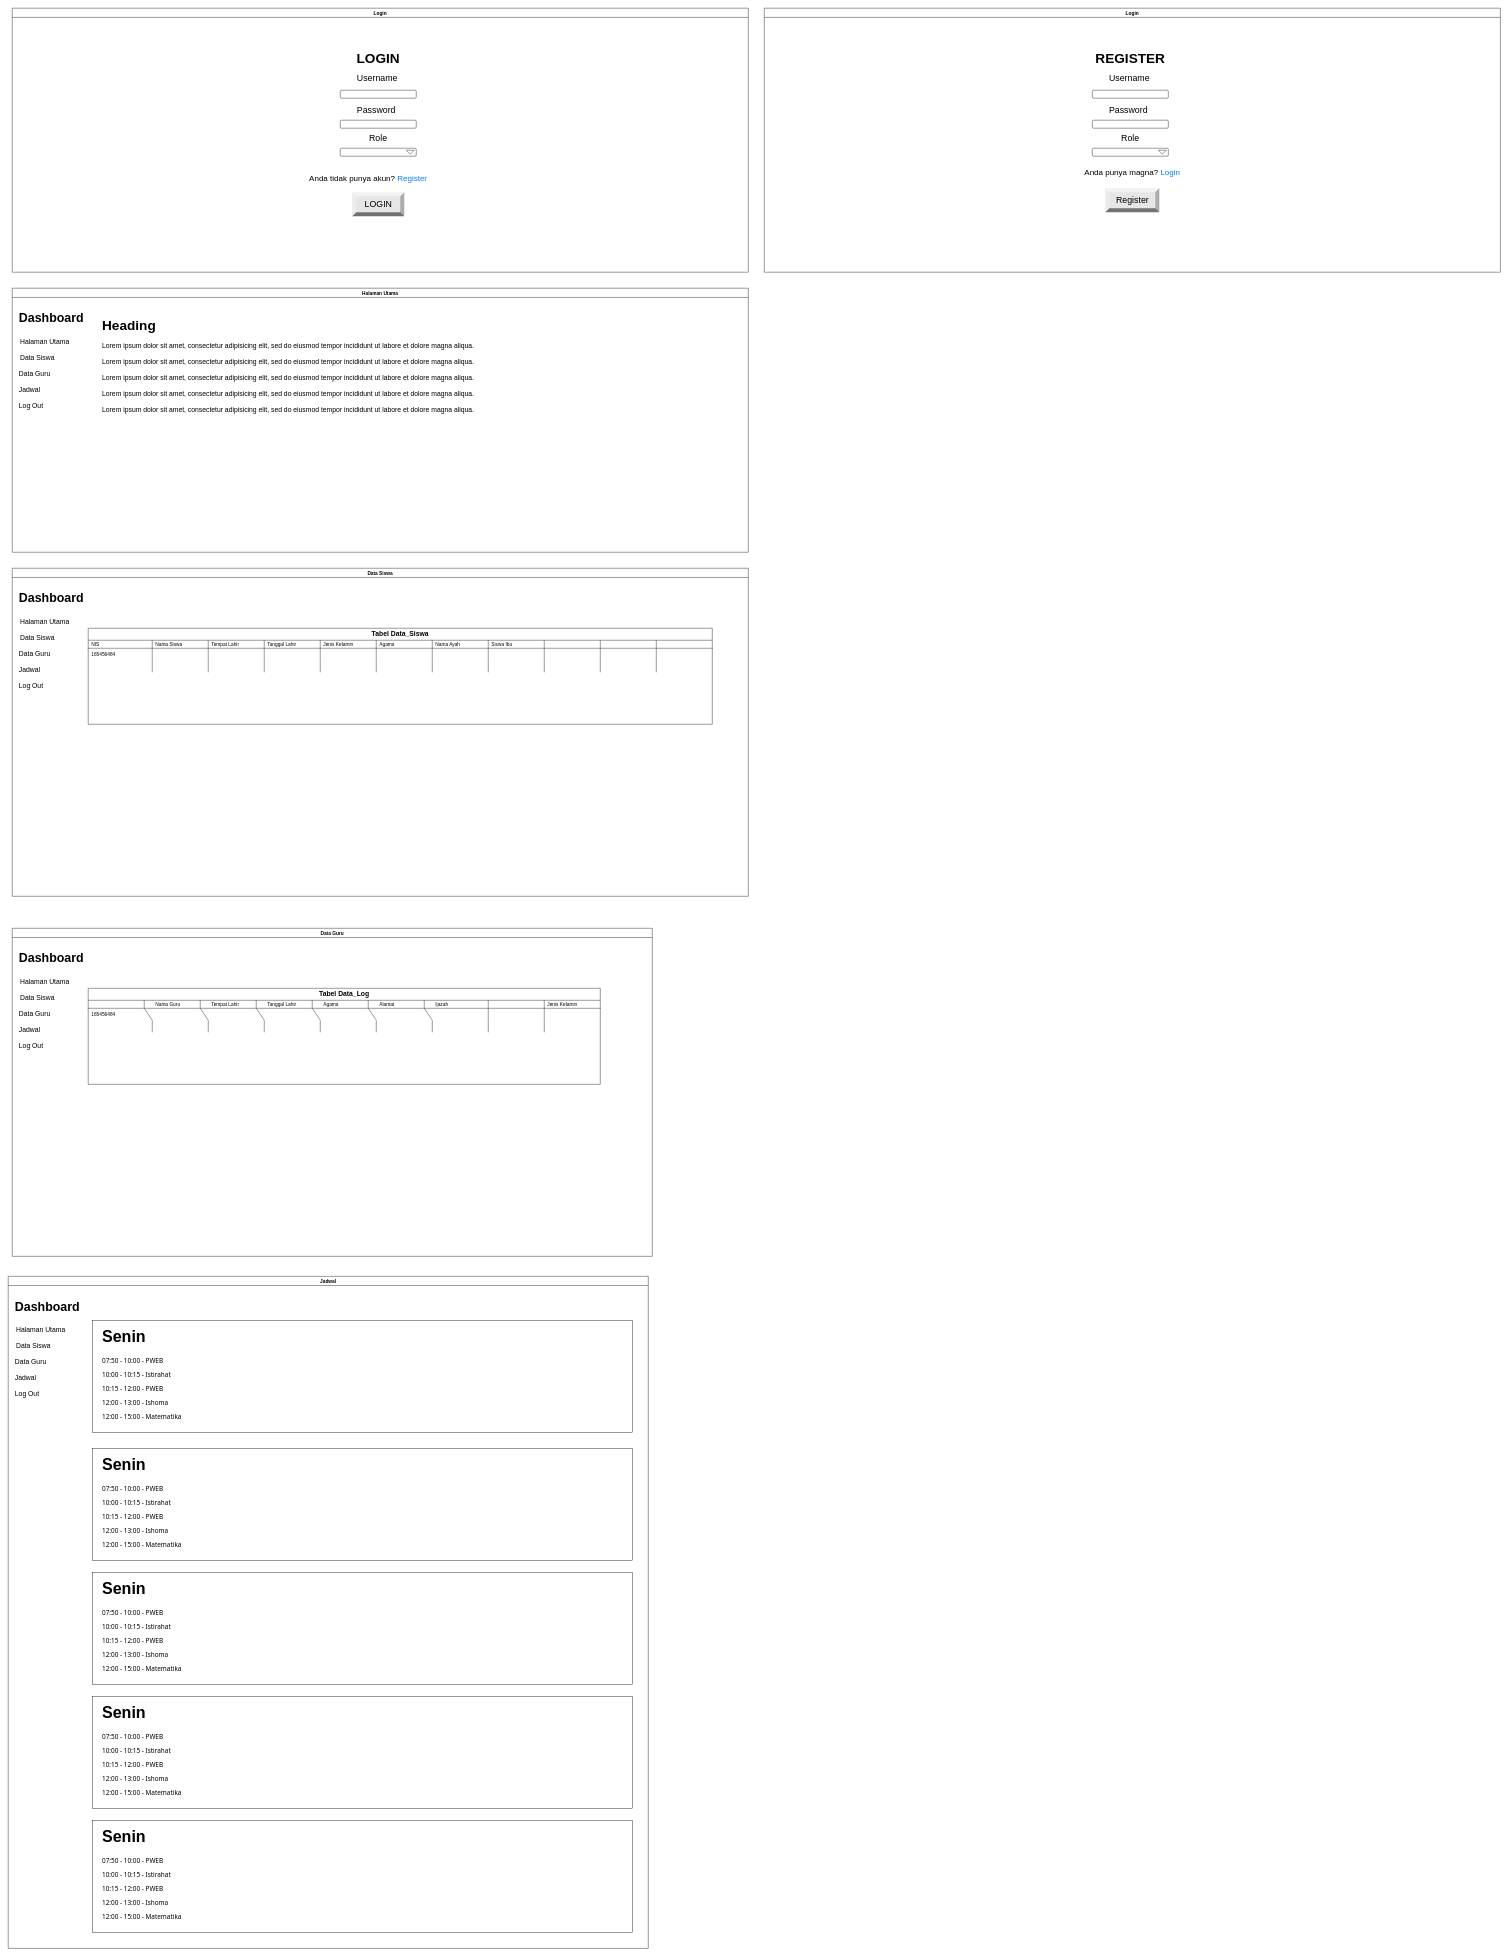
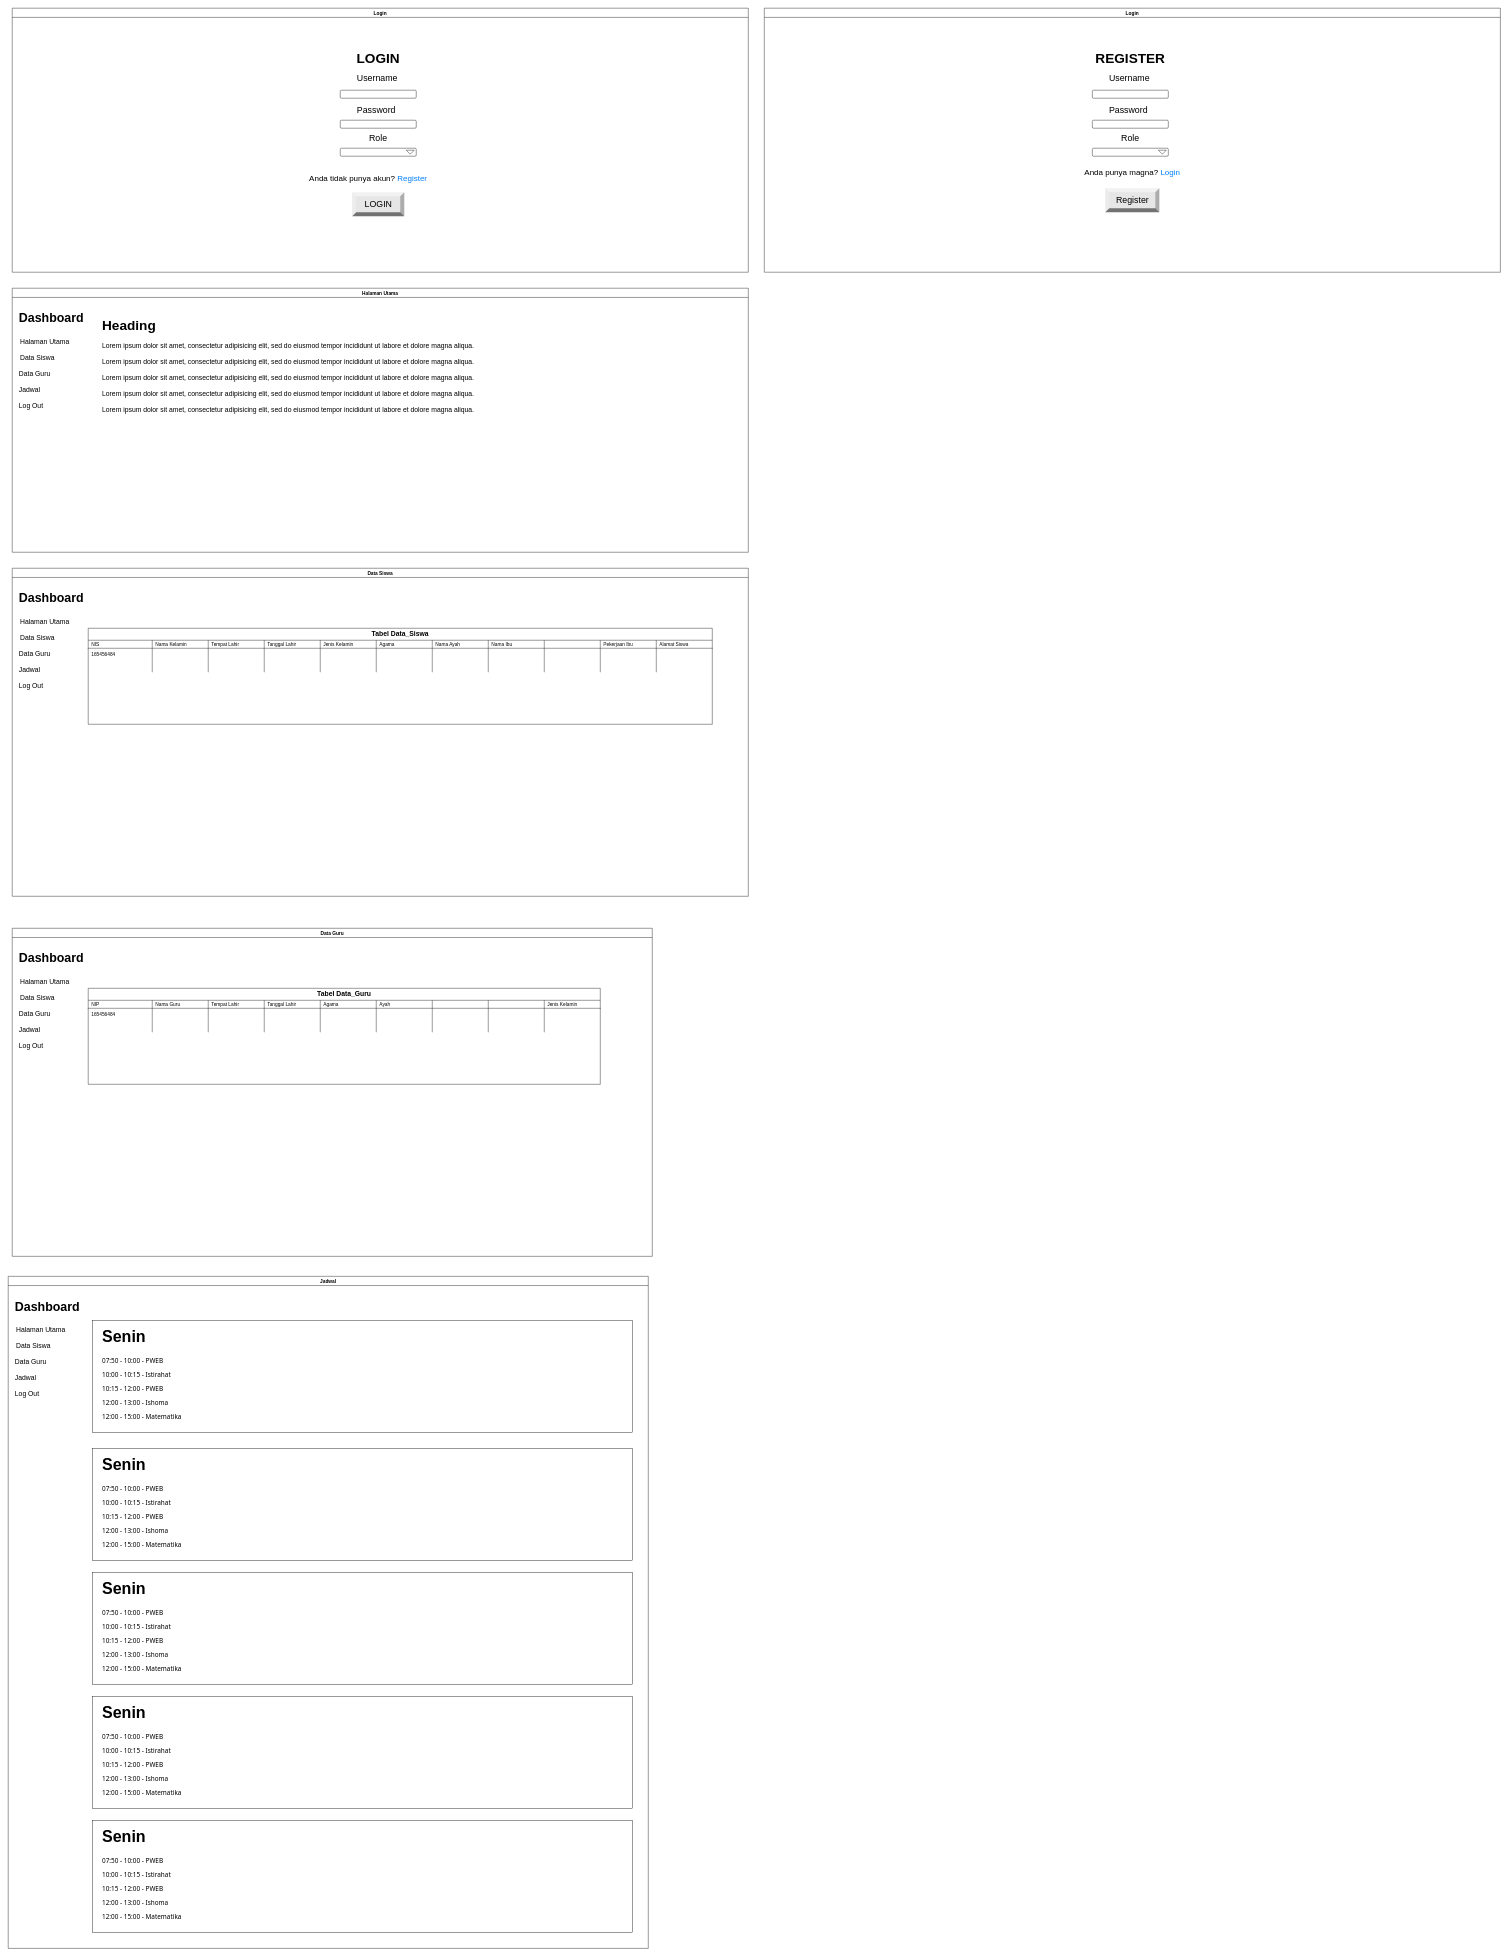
node "Nama Siswa": label "Nama Siswa" -> "Nama Kelamin"
node "Siswa Ibu": label "Siswa Ibu" -> "Nama Ibu"
node "Pekerjaan Ibu": added
node "Alamat Siswa": added
node "Tabel Data_Log": label "Tabel Data_Log" -> "Tabel Data_Guru"
node "NIP": added
node "Alamat": label "Alamat" -> "Ayah"
node "Ijazah": removed
